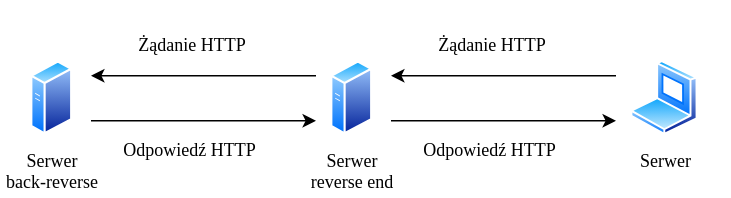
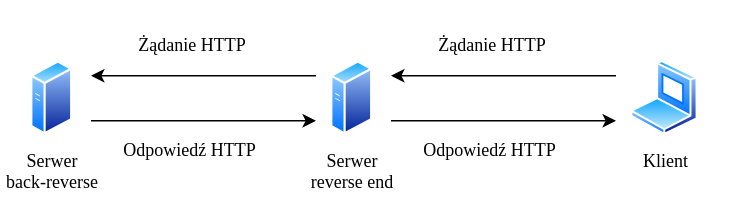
node "Serwer": label "Serwer" -> "Klient"
